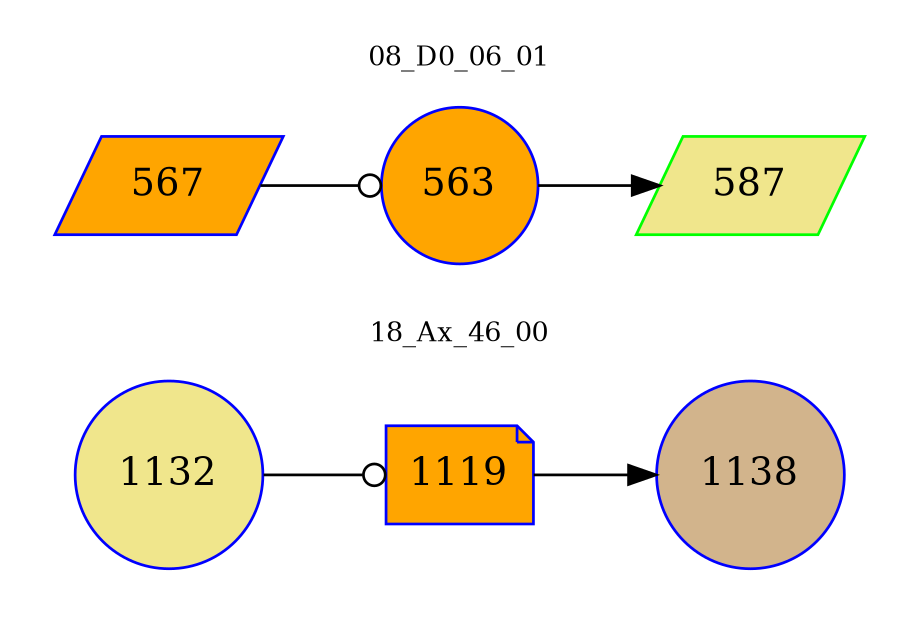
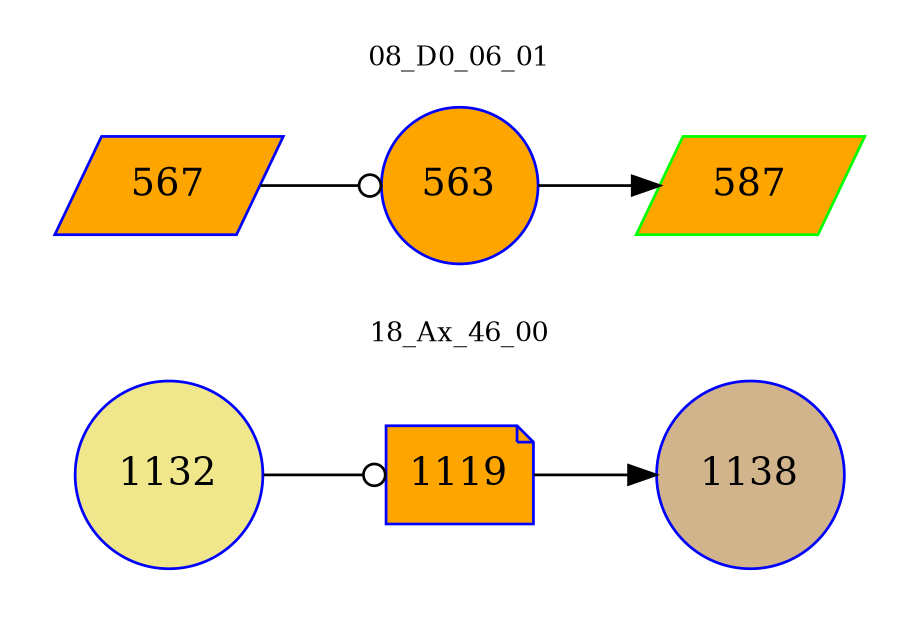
node "587": fillcolor khaki -> orange
